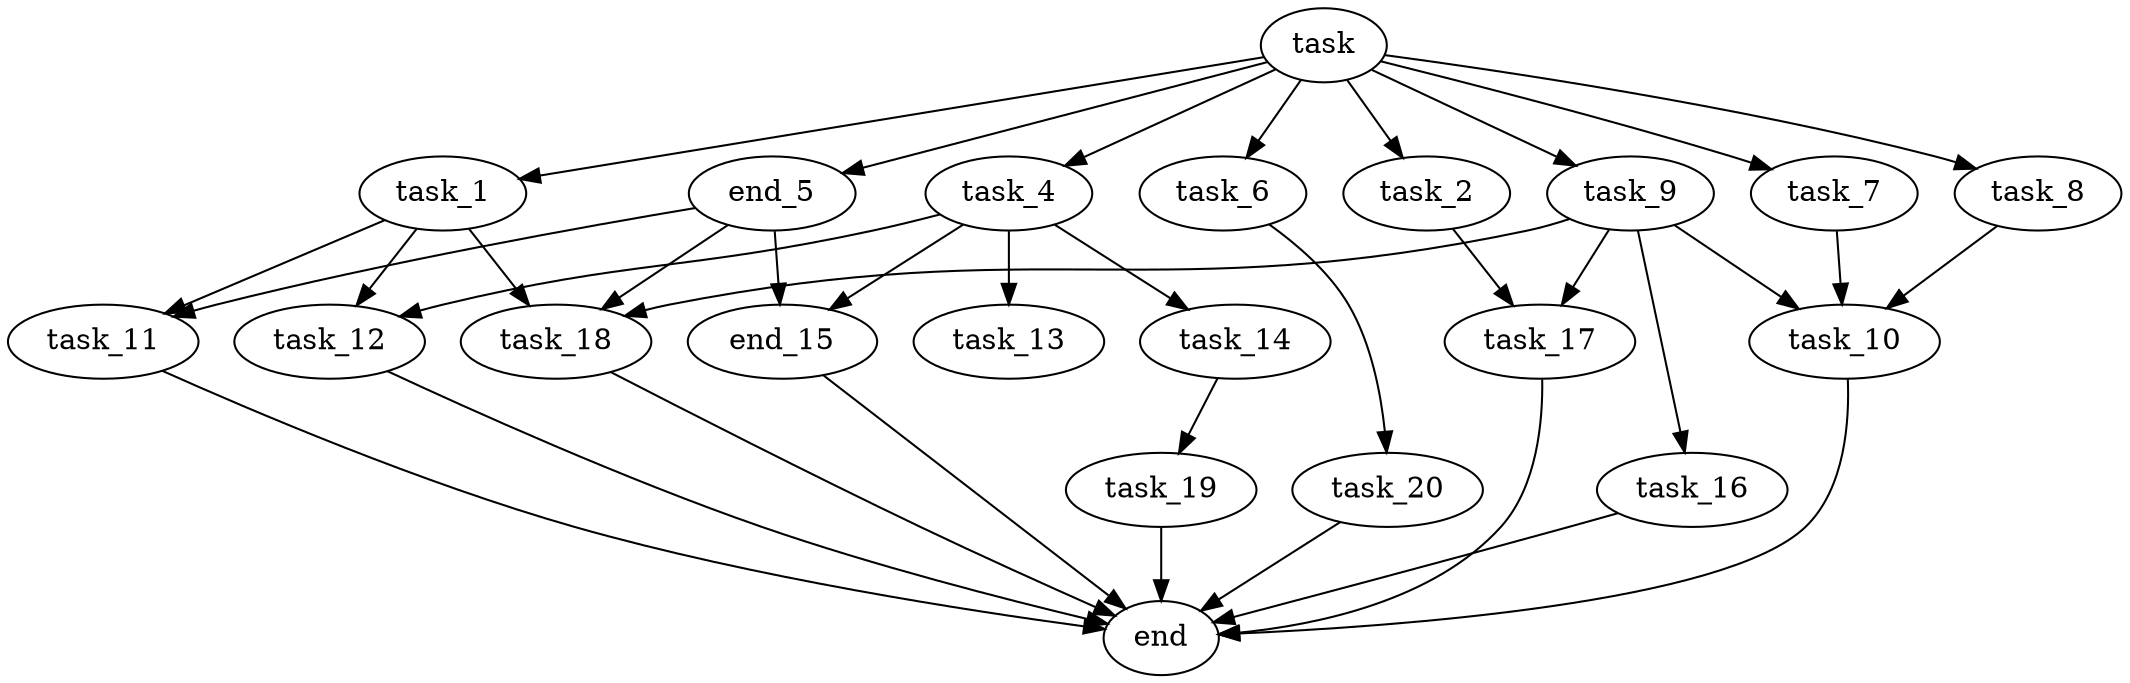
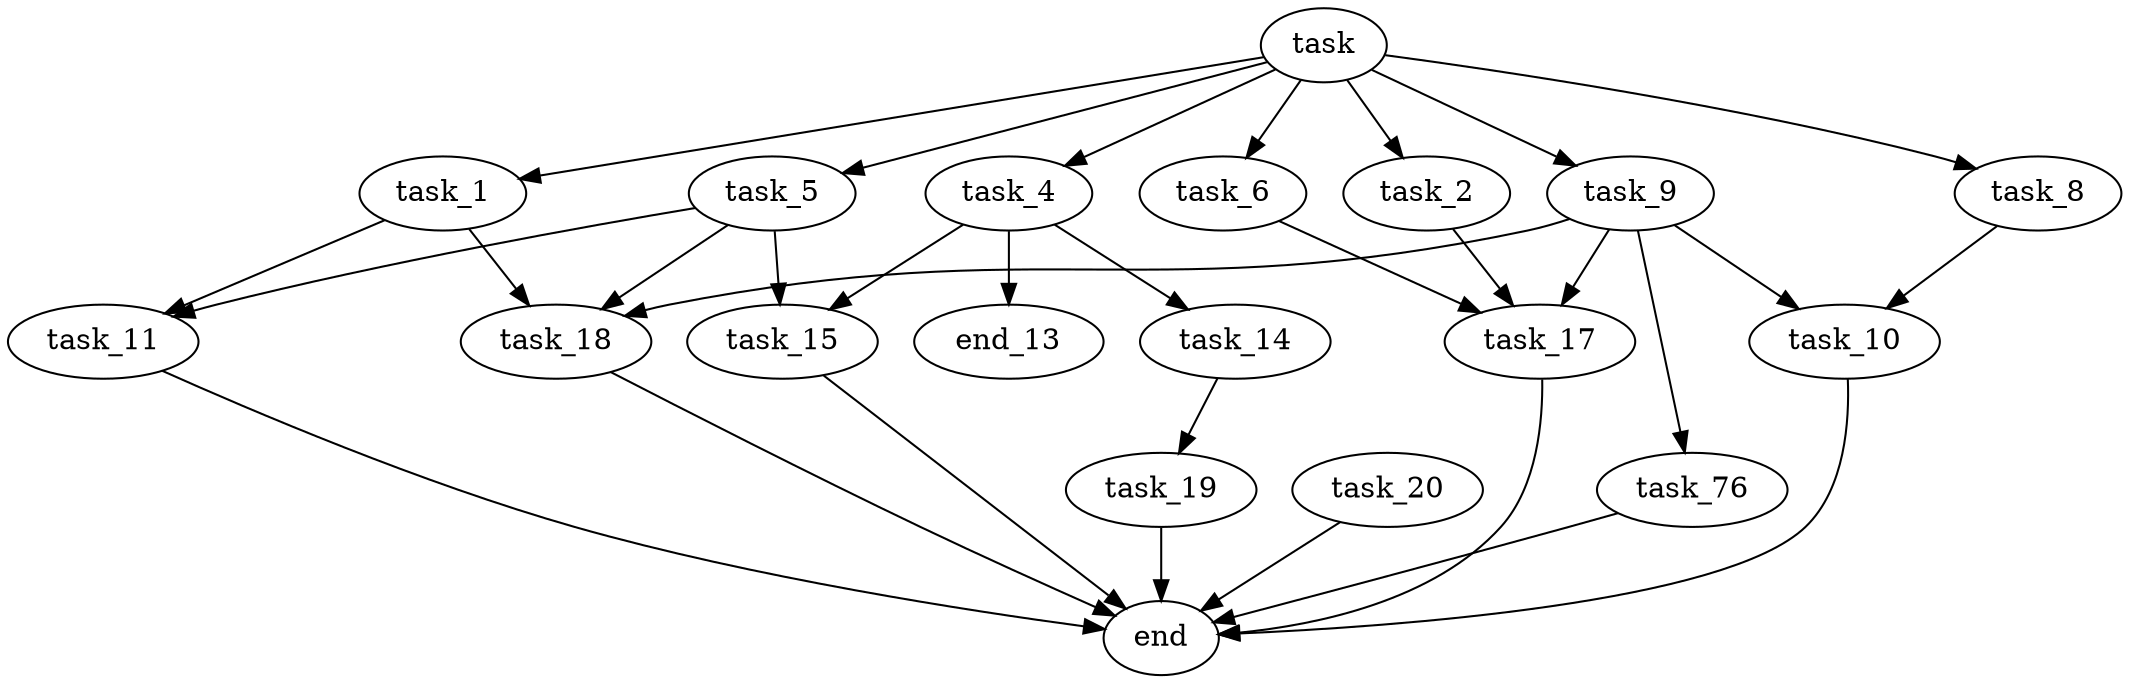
node "end_5": label "end_5" -> "task_5"
node "task_7": removed
edge "task_6" -> "task_20": now "task_6" -> "task_17"
node "task_12": removed
node "end_15": label "end_15" -> "task_15"
node "task_13": label "task_13" -> "end_13"
node "task_16": label "task_16" -> "task_76"
